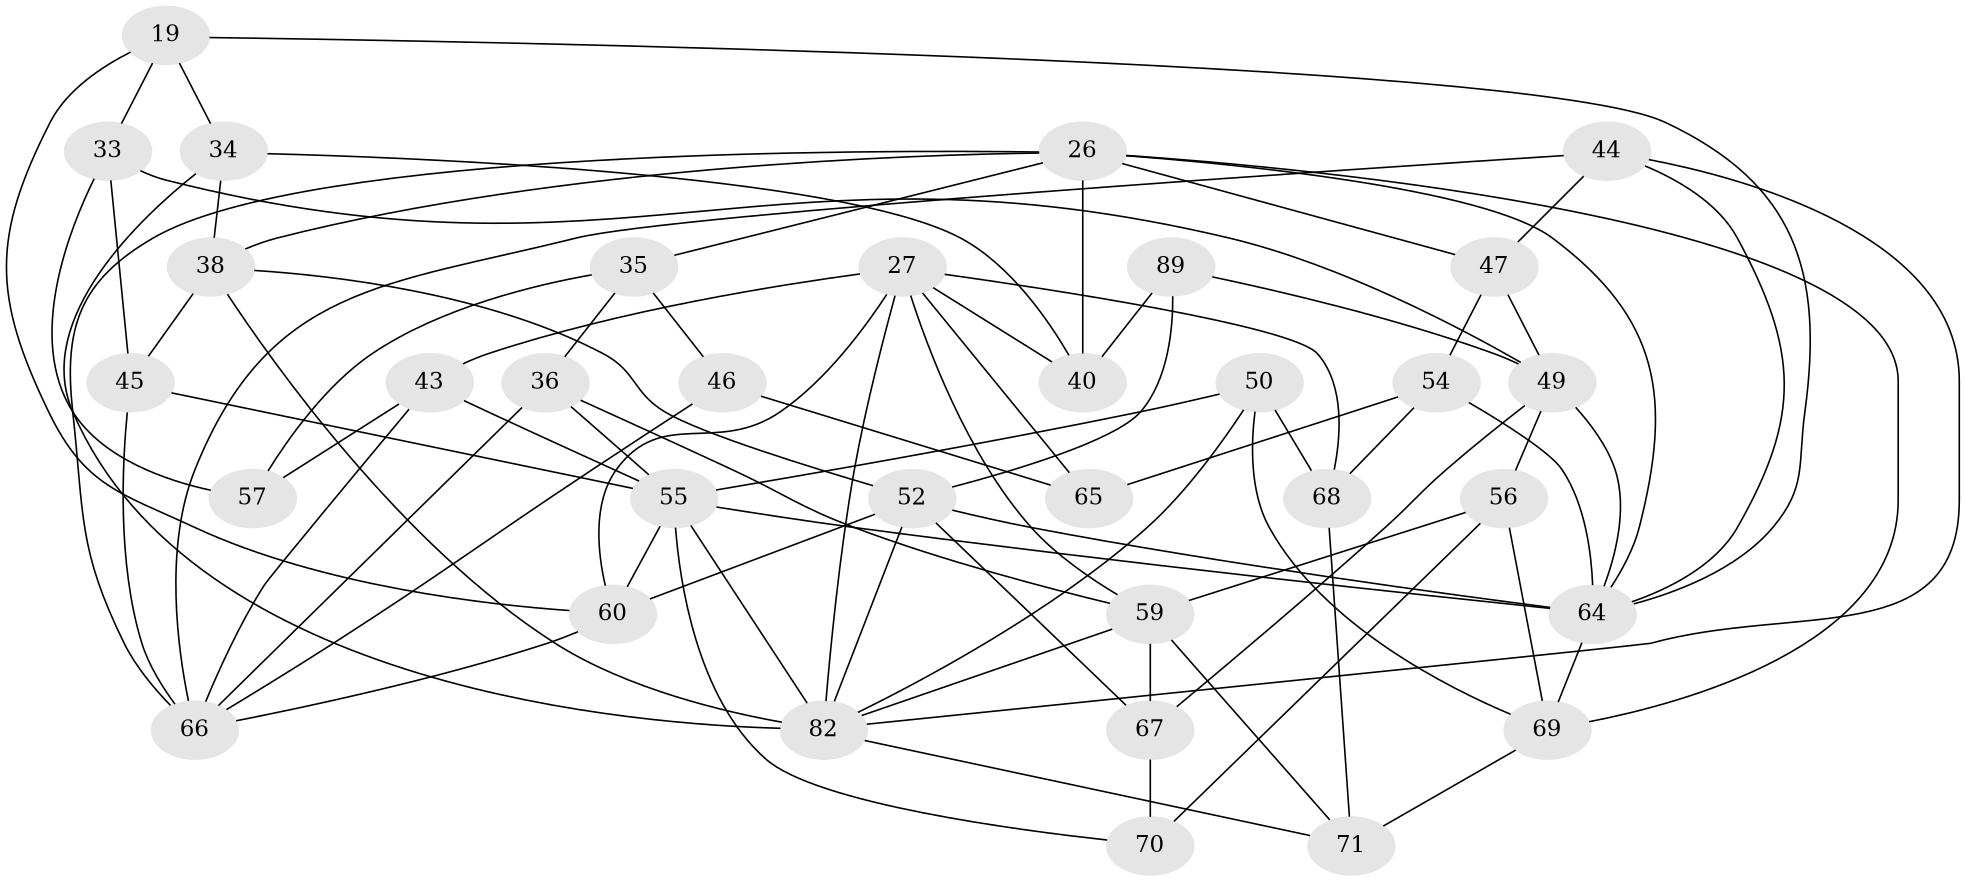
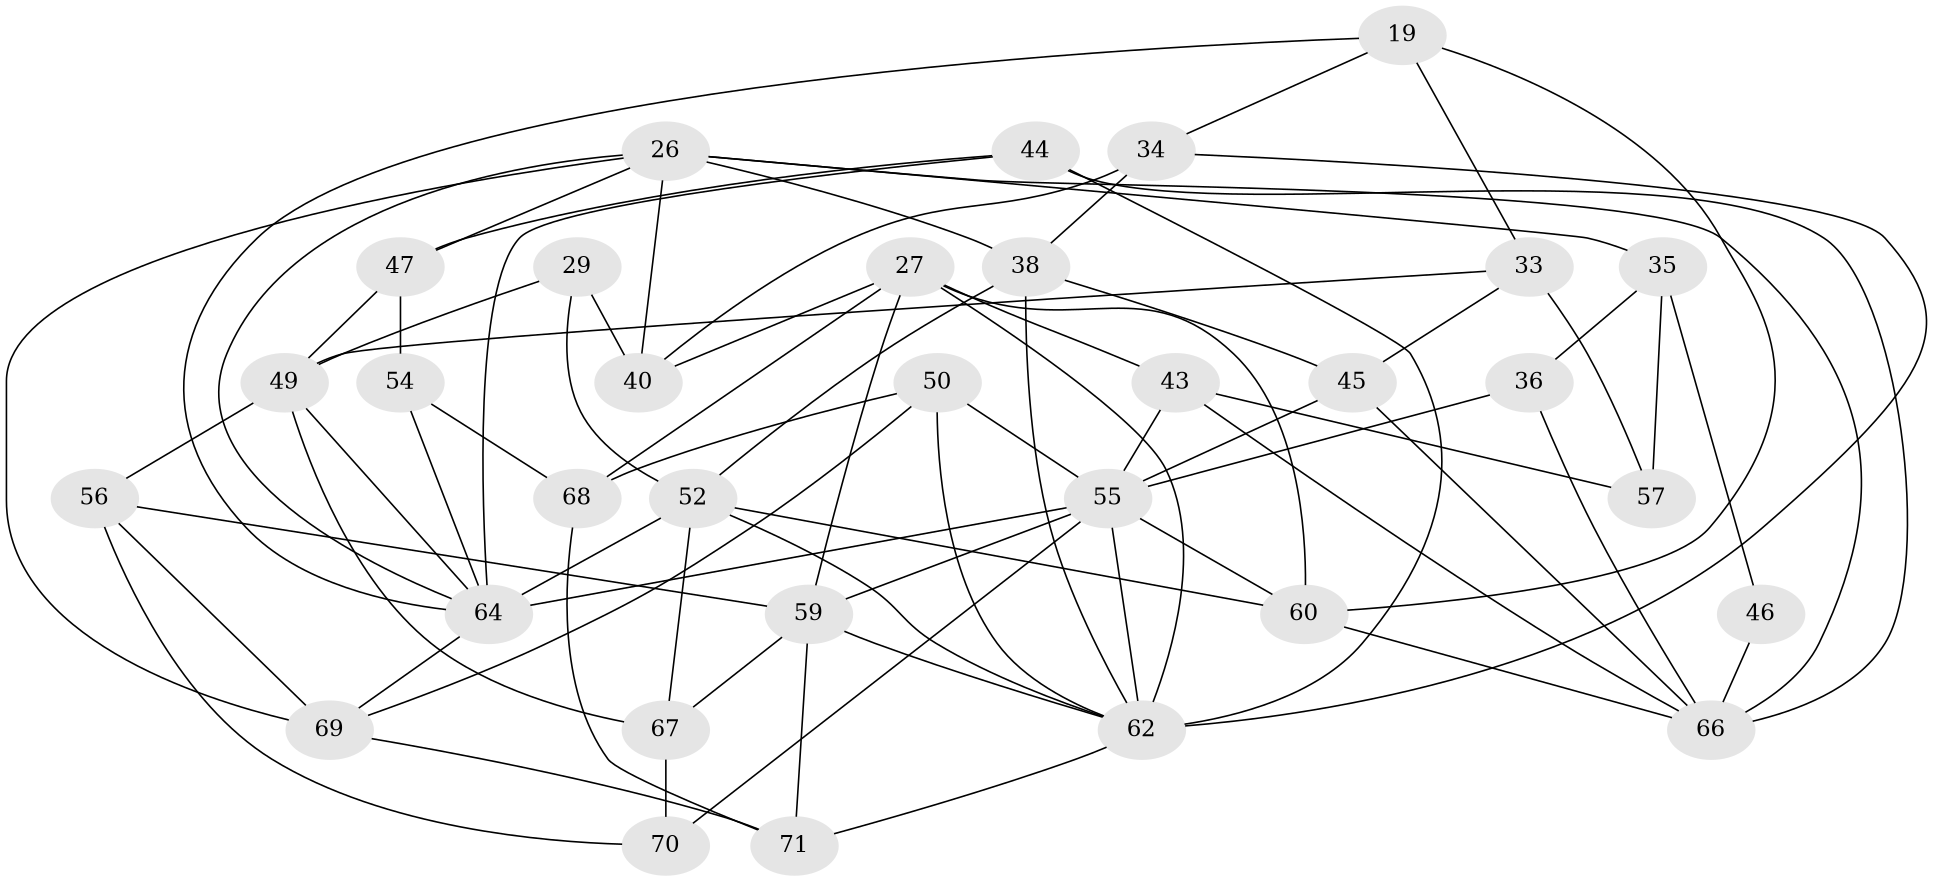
node "89": label "89" -> "29"
node "65": removed
edge "36" -- "59": now "55" -- "59"
node "82": label "82" -> "62"
